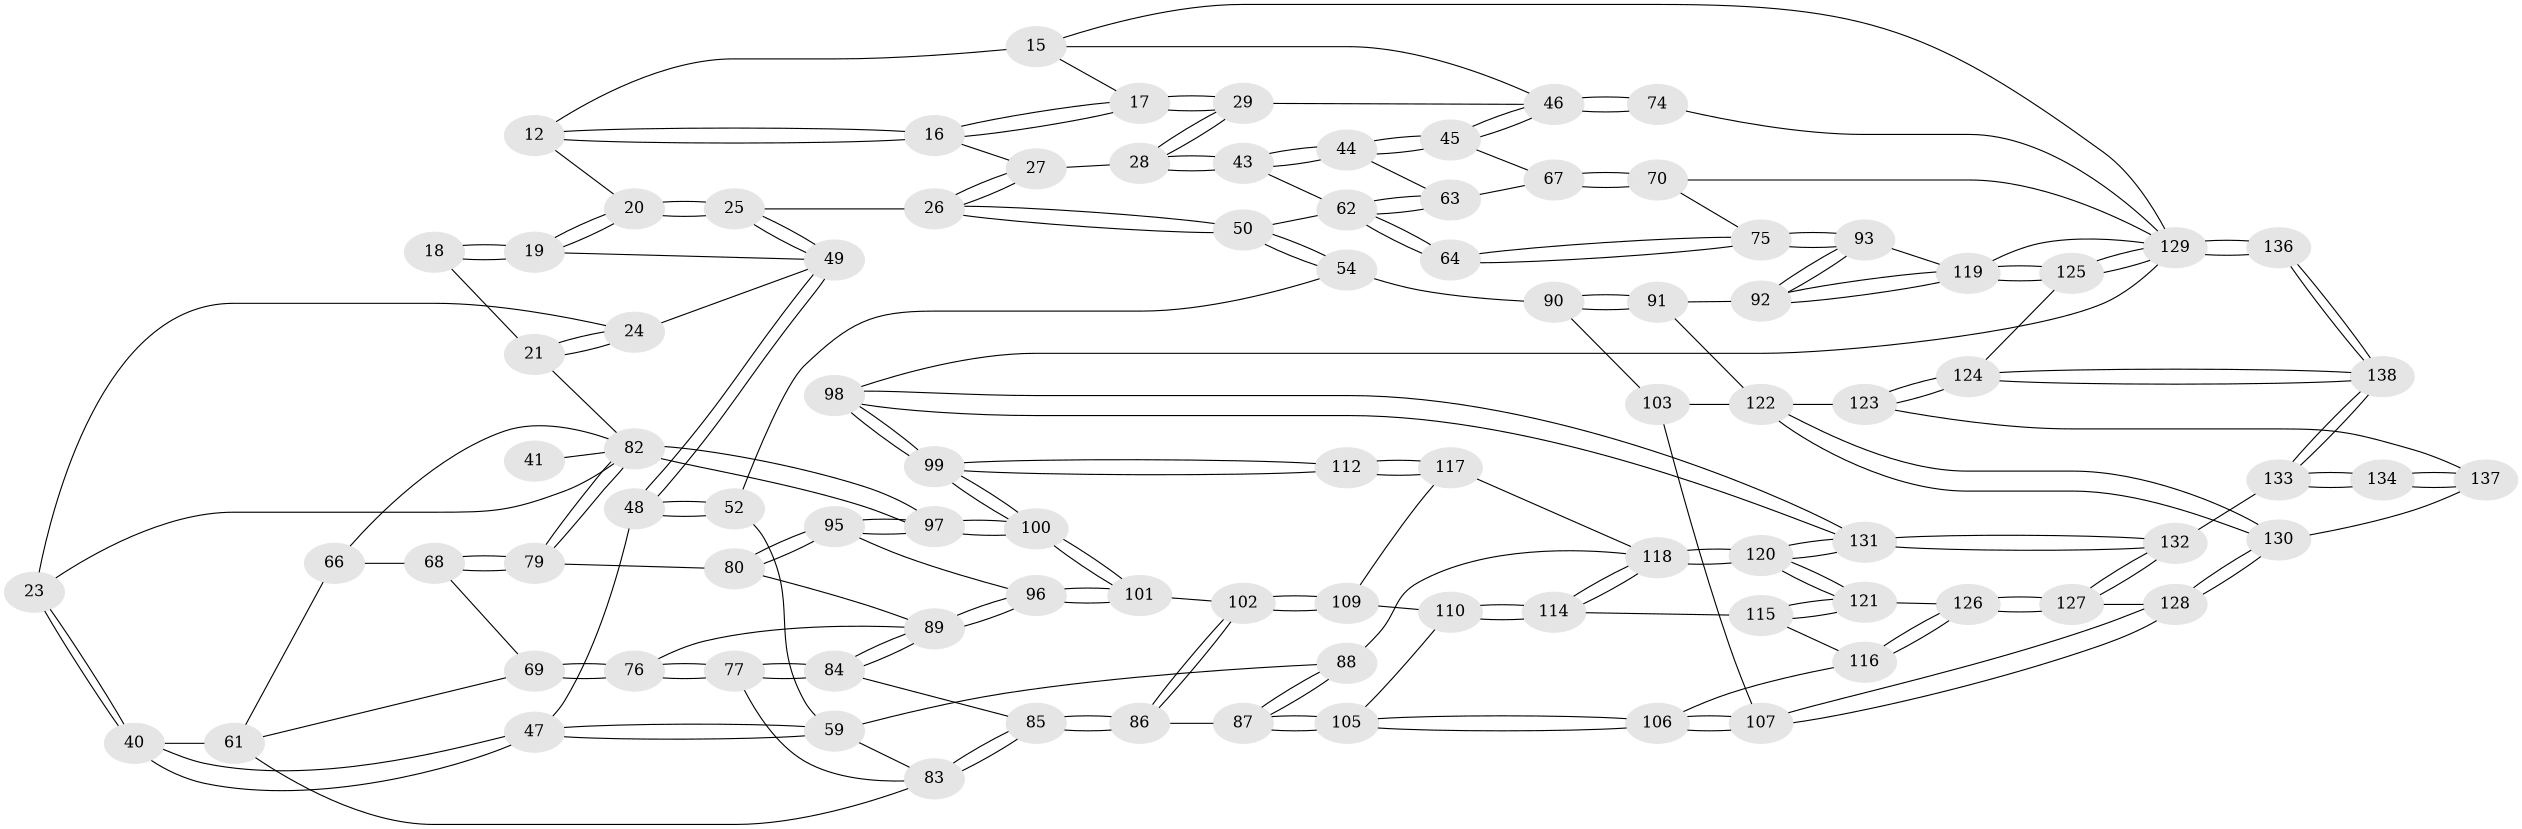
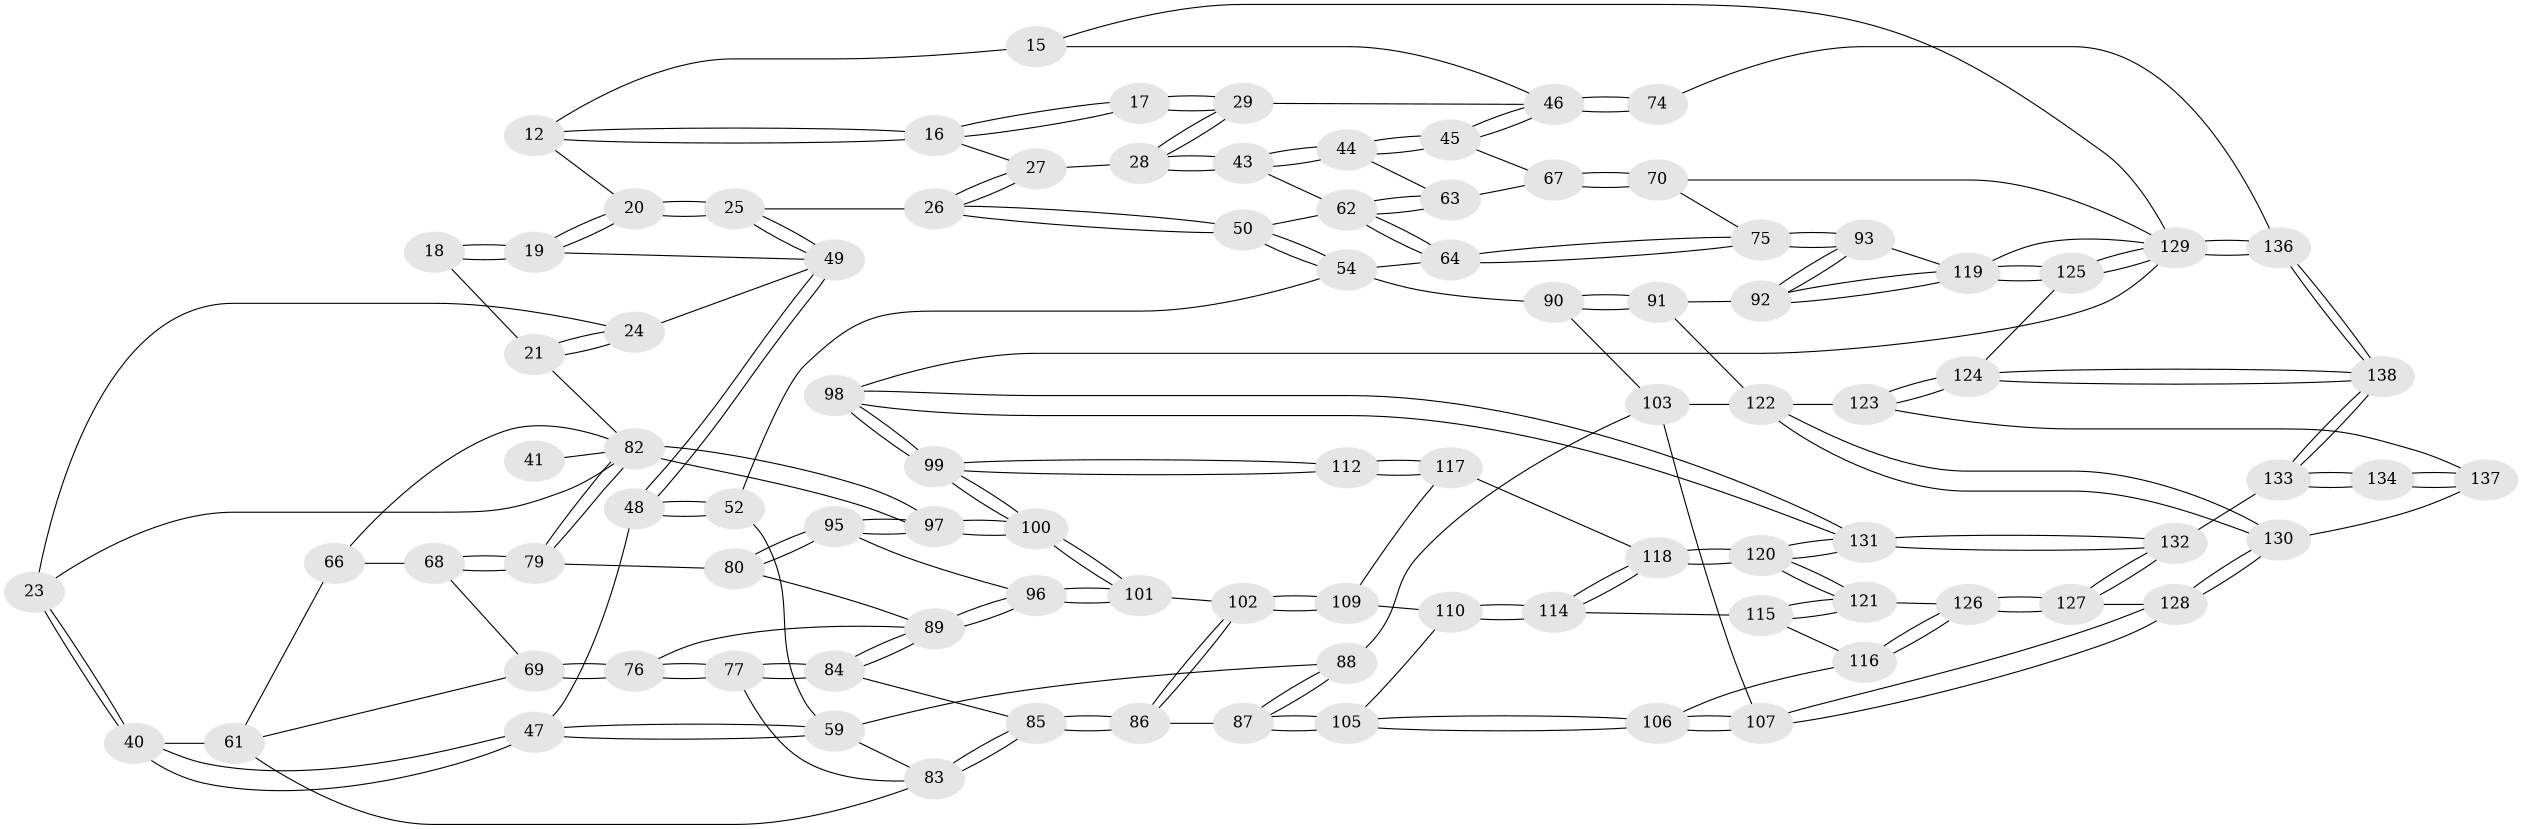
edge "15" -- "17": removed
edge "74" -- "129": now "74" -- "136"
edge "64" -- "54": added
edge "118" -- "88": now "103" -- "88"
